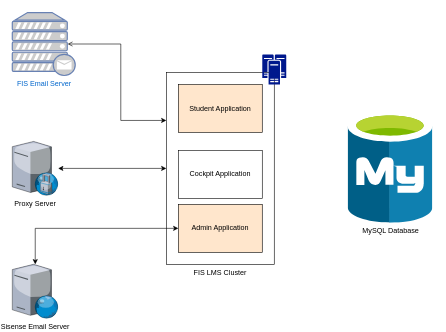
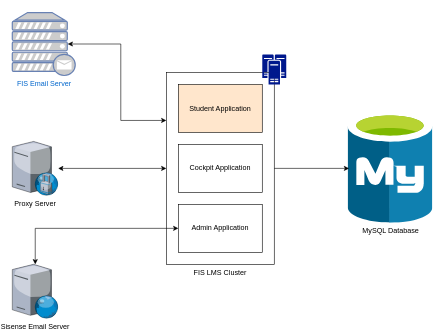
edge "FIS Email Server" -- "FIS LMS Cluster": arrowhead open -> classic
edge "FIS LMS Cluster" -> "MySQL Database": added
node "Cockpit Application": moved (221, 174) -> (221, 168)
node "Admin Application": fillcolor #ffe6cc -> #ffffff
